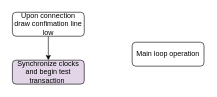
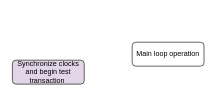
node "Upon connection draw confimation line low": removed
edge "Upon connection draw confimation line low" -> "Synchronize clocks and begin test transaction": removed
